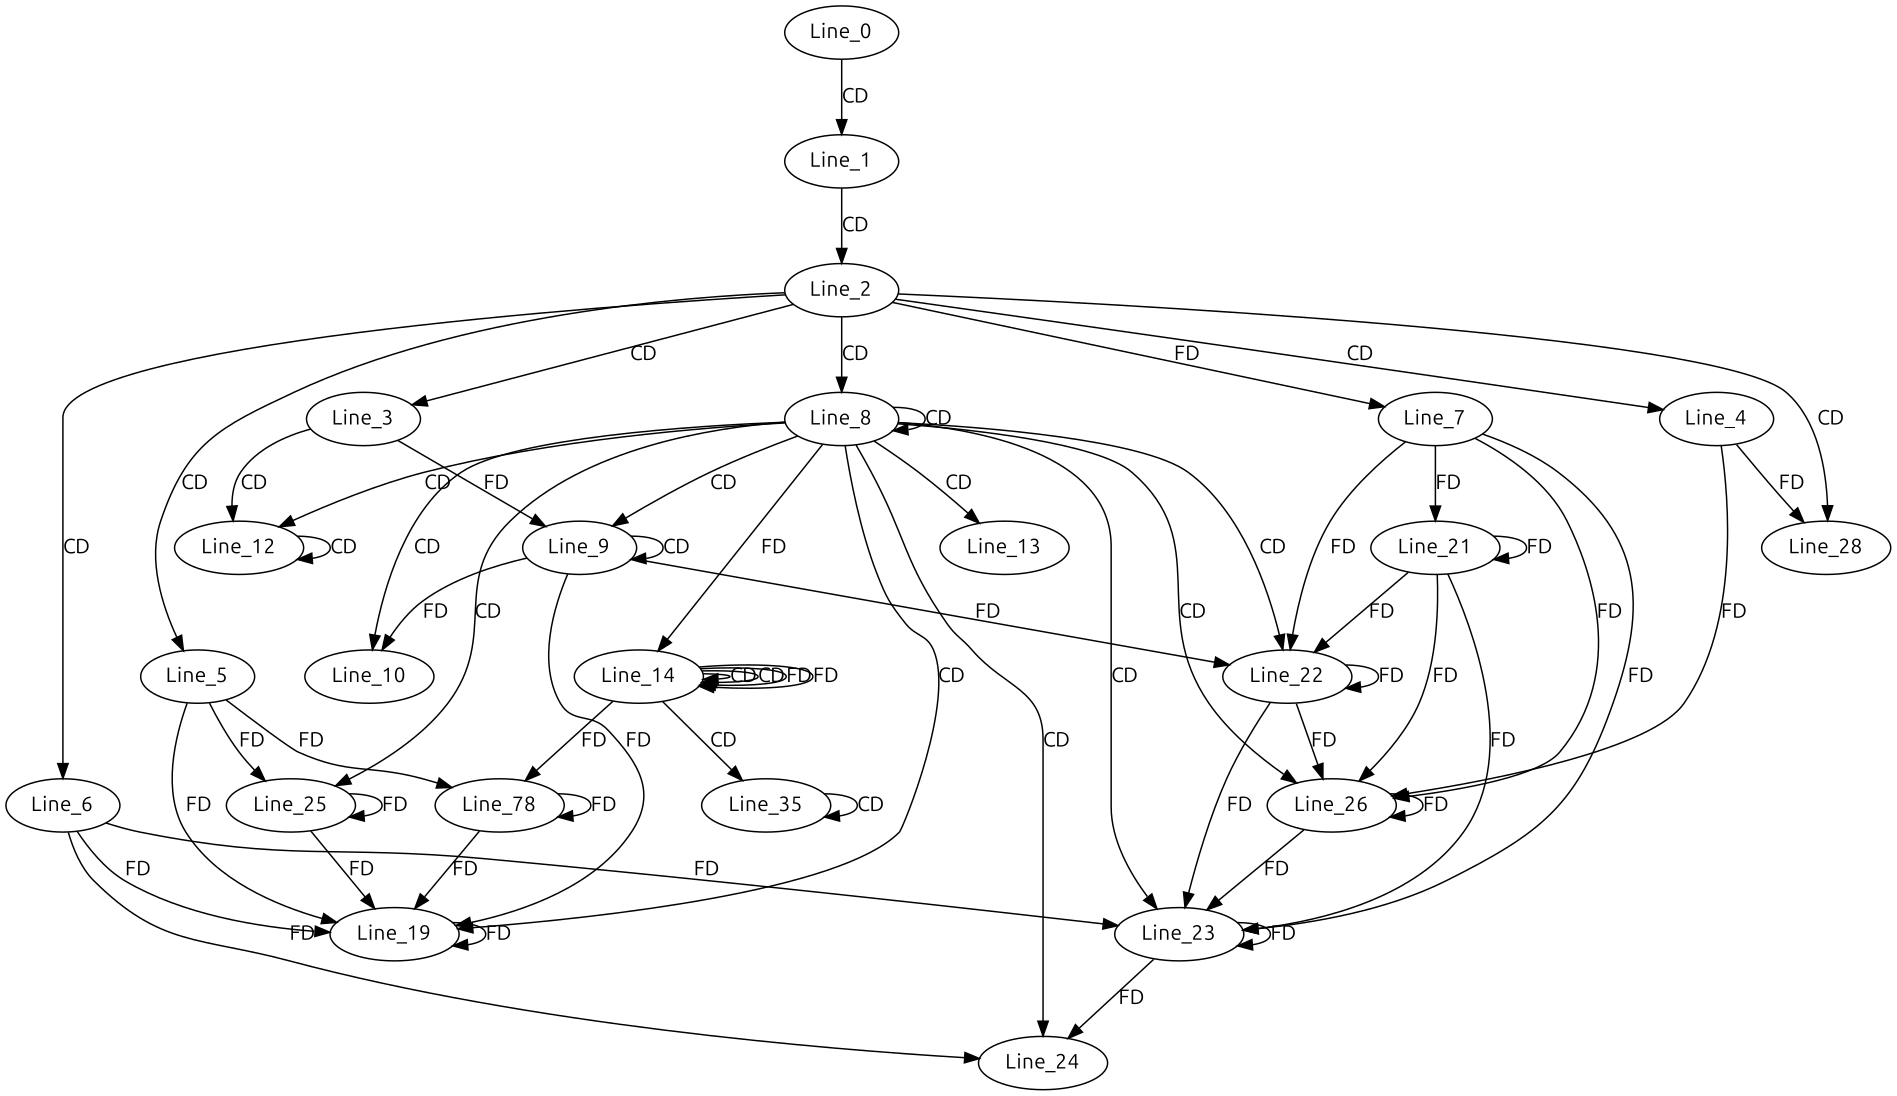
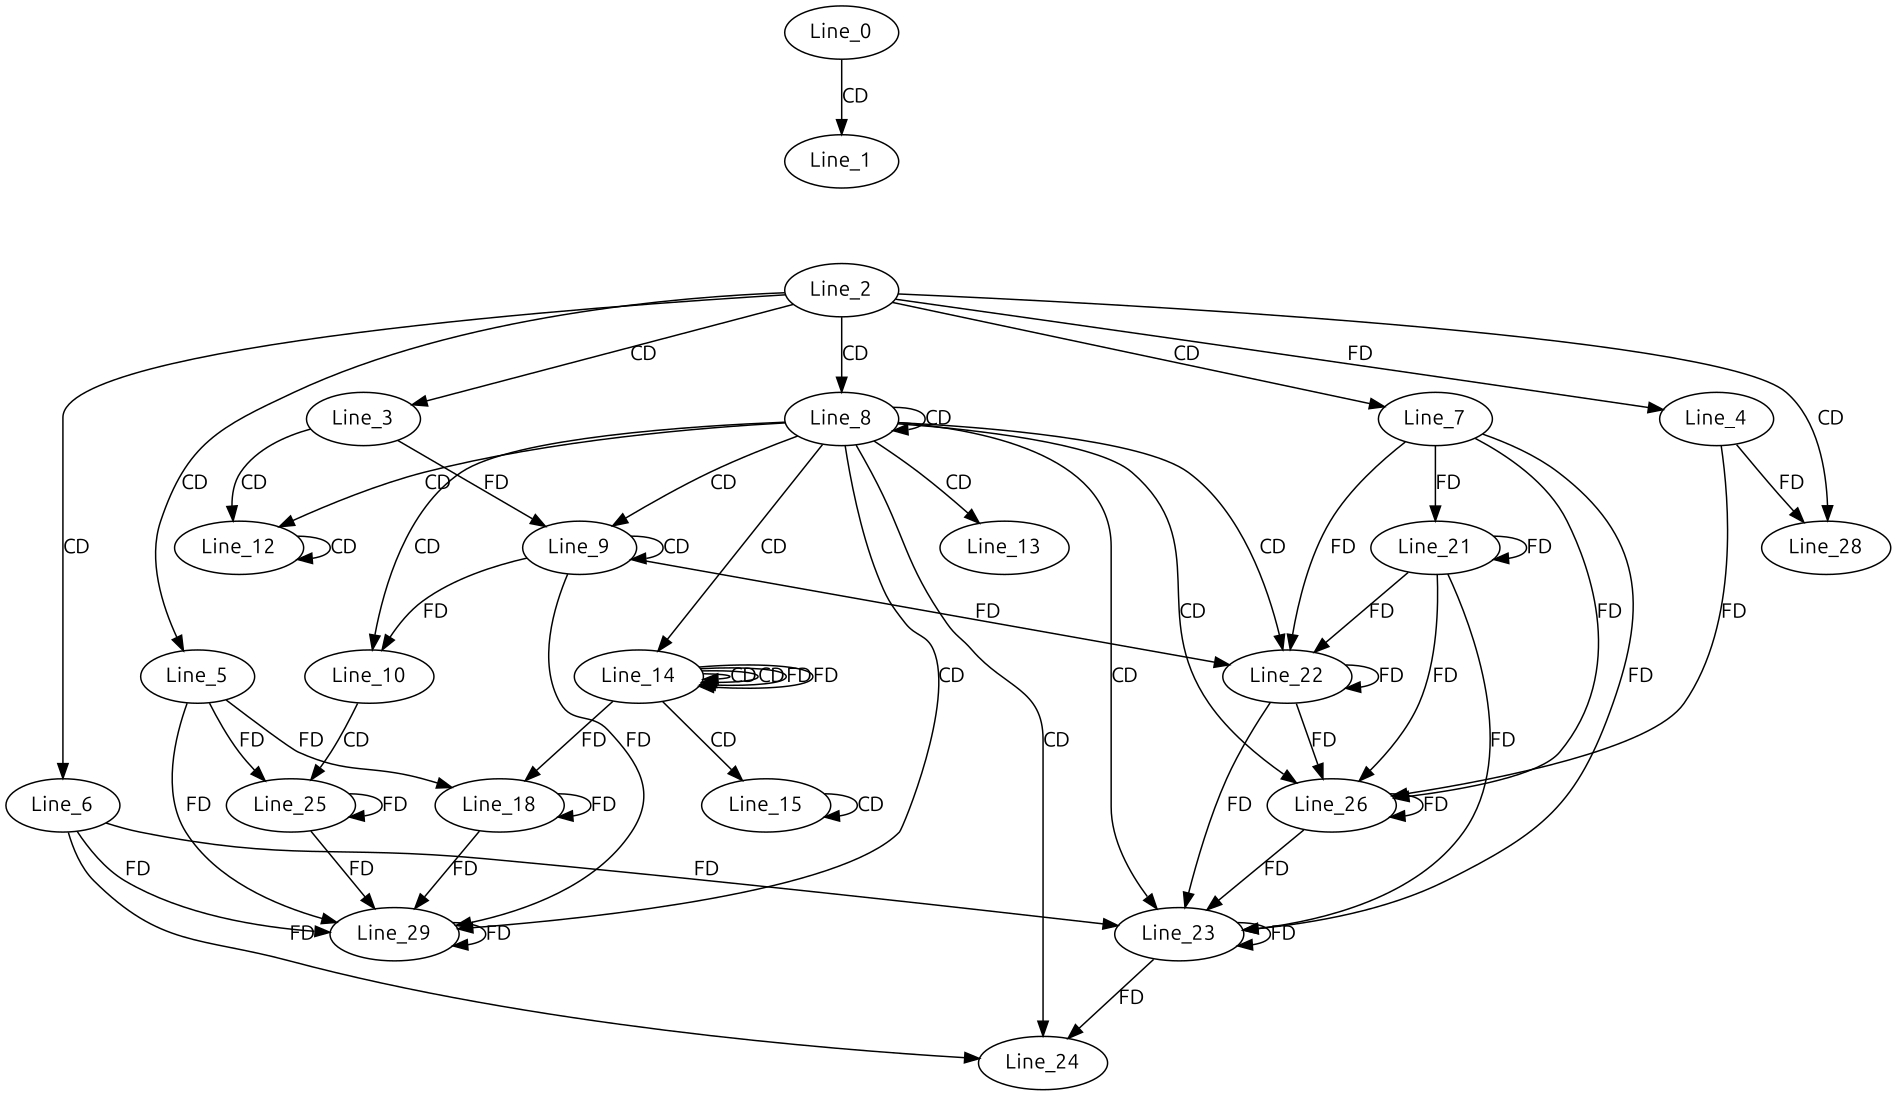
edge "Line_1" -> "Line_2": removed, label "CD"
edge "Line_2" -> "Line_7": label "FD" -> "CD"
edge "Line_2" -> "Line_4": label "CD" -> "FD"
edge "Line_8" -> "Line_25": now "Line_10" -> "Line_25"
edge "Line_8" -> "Line_14": label "FD" -> "CD"
node "Line_78": label "Line_78" -> "Line_18"
node "Line_35": label "Line_35" -> "Line_15"
node "Line_19": label "Line_19" -> "Line_29"
